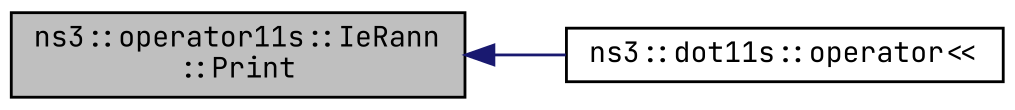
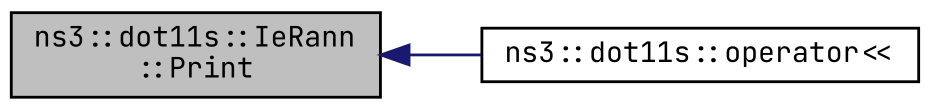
node "ns3::operator11s::IeRann ::Print": label "ns3::operator11s::IeRann ::Print" -> "ns3::dot11s::IeRann ::Print"
